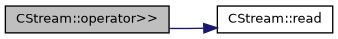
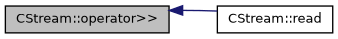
edge "CStream::operator>>" -> "CStream::read": reversed
